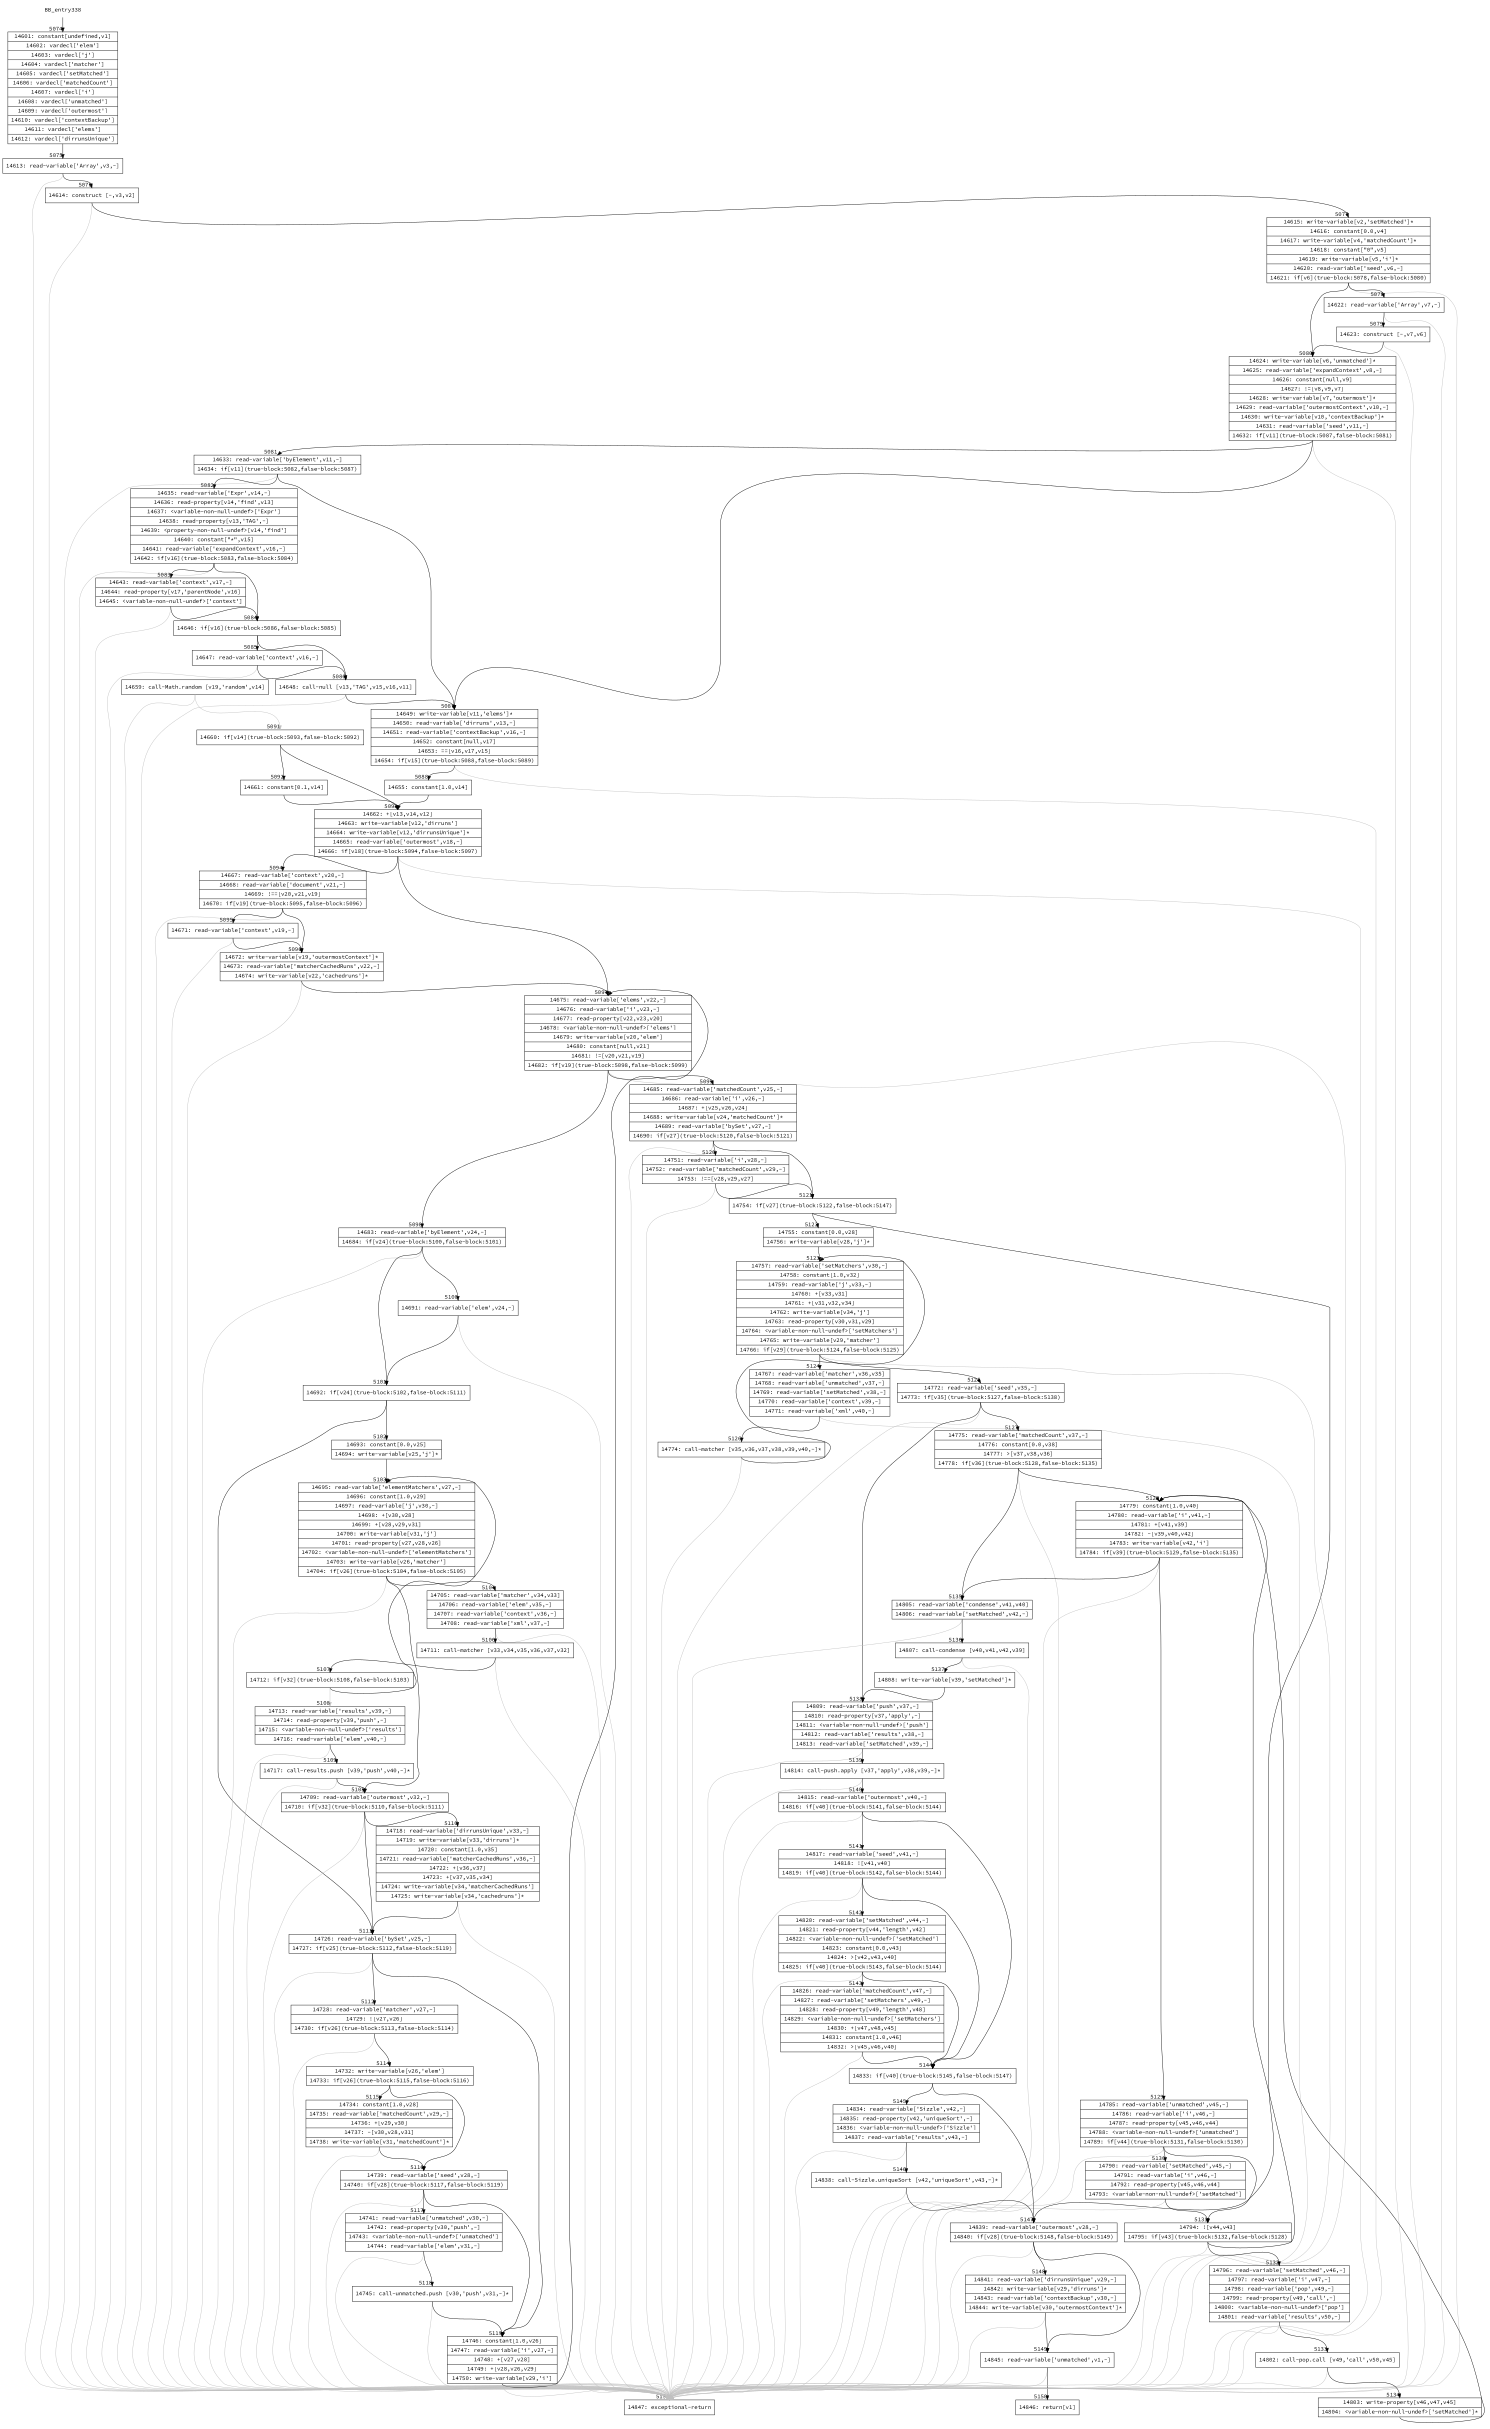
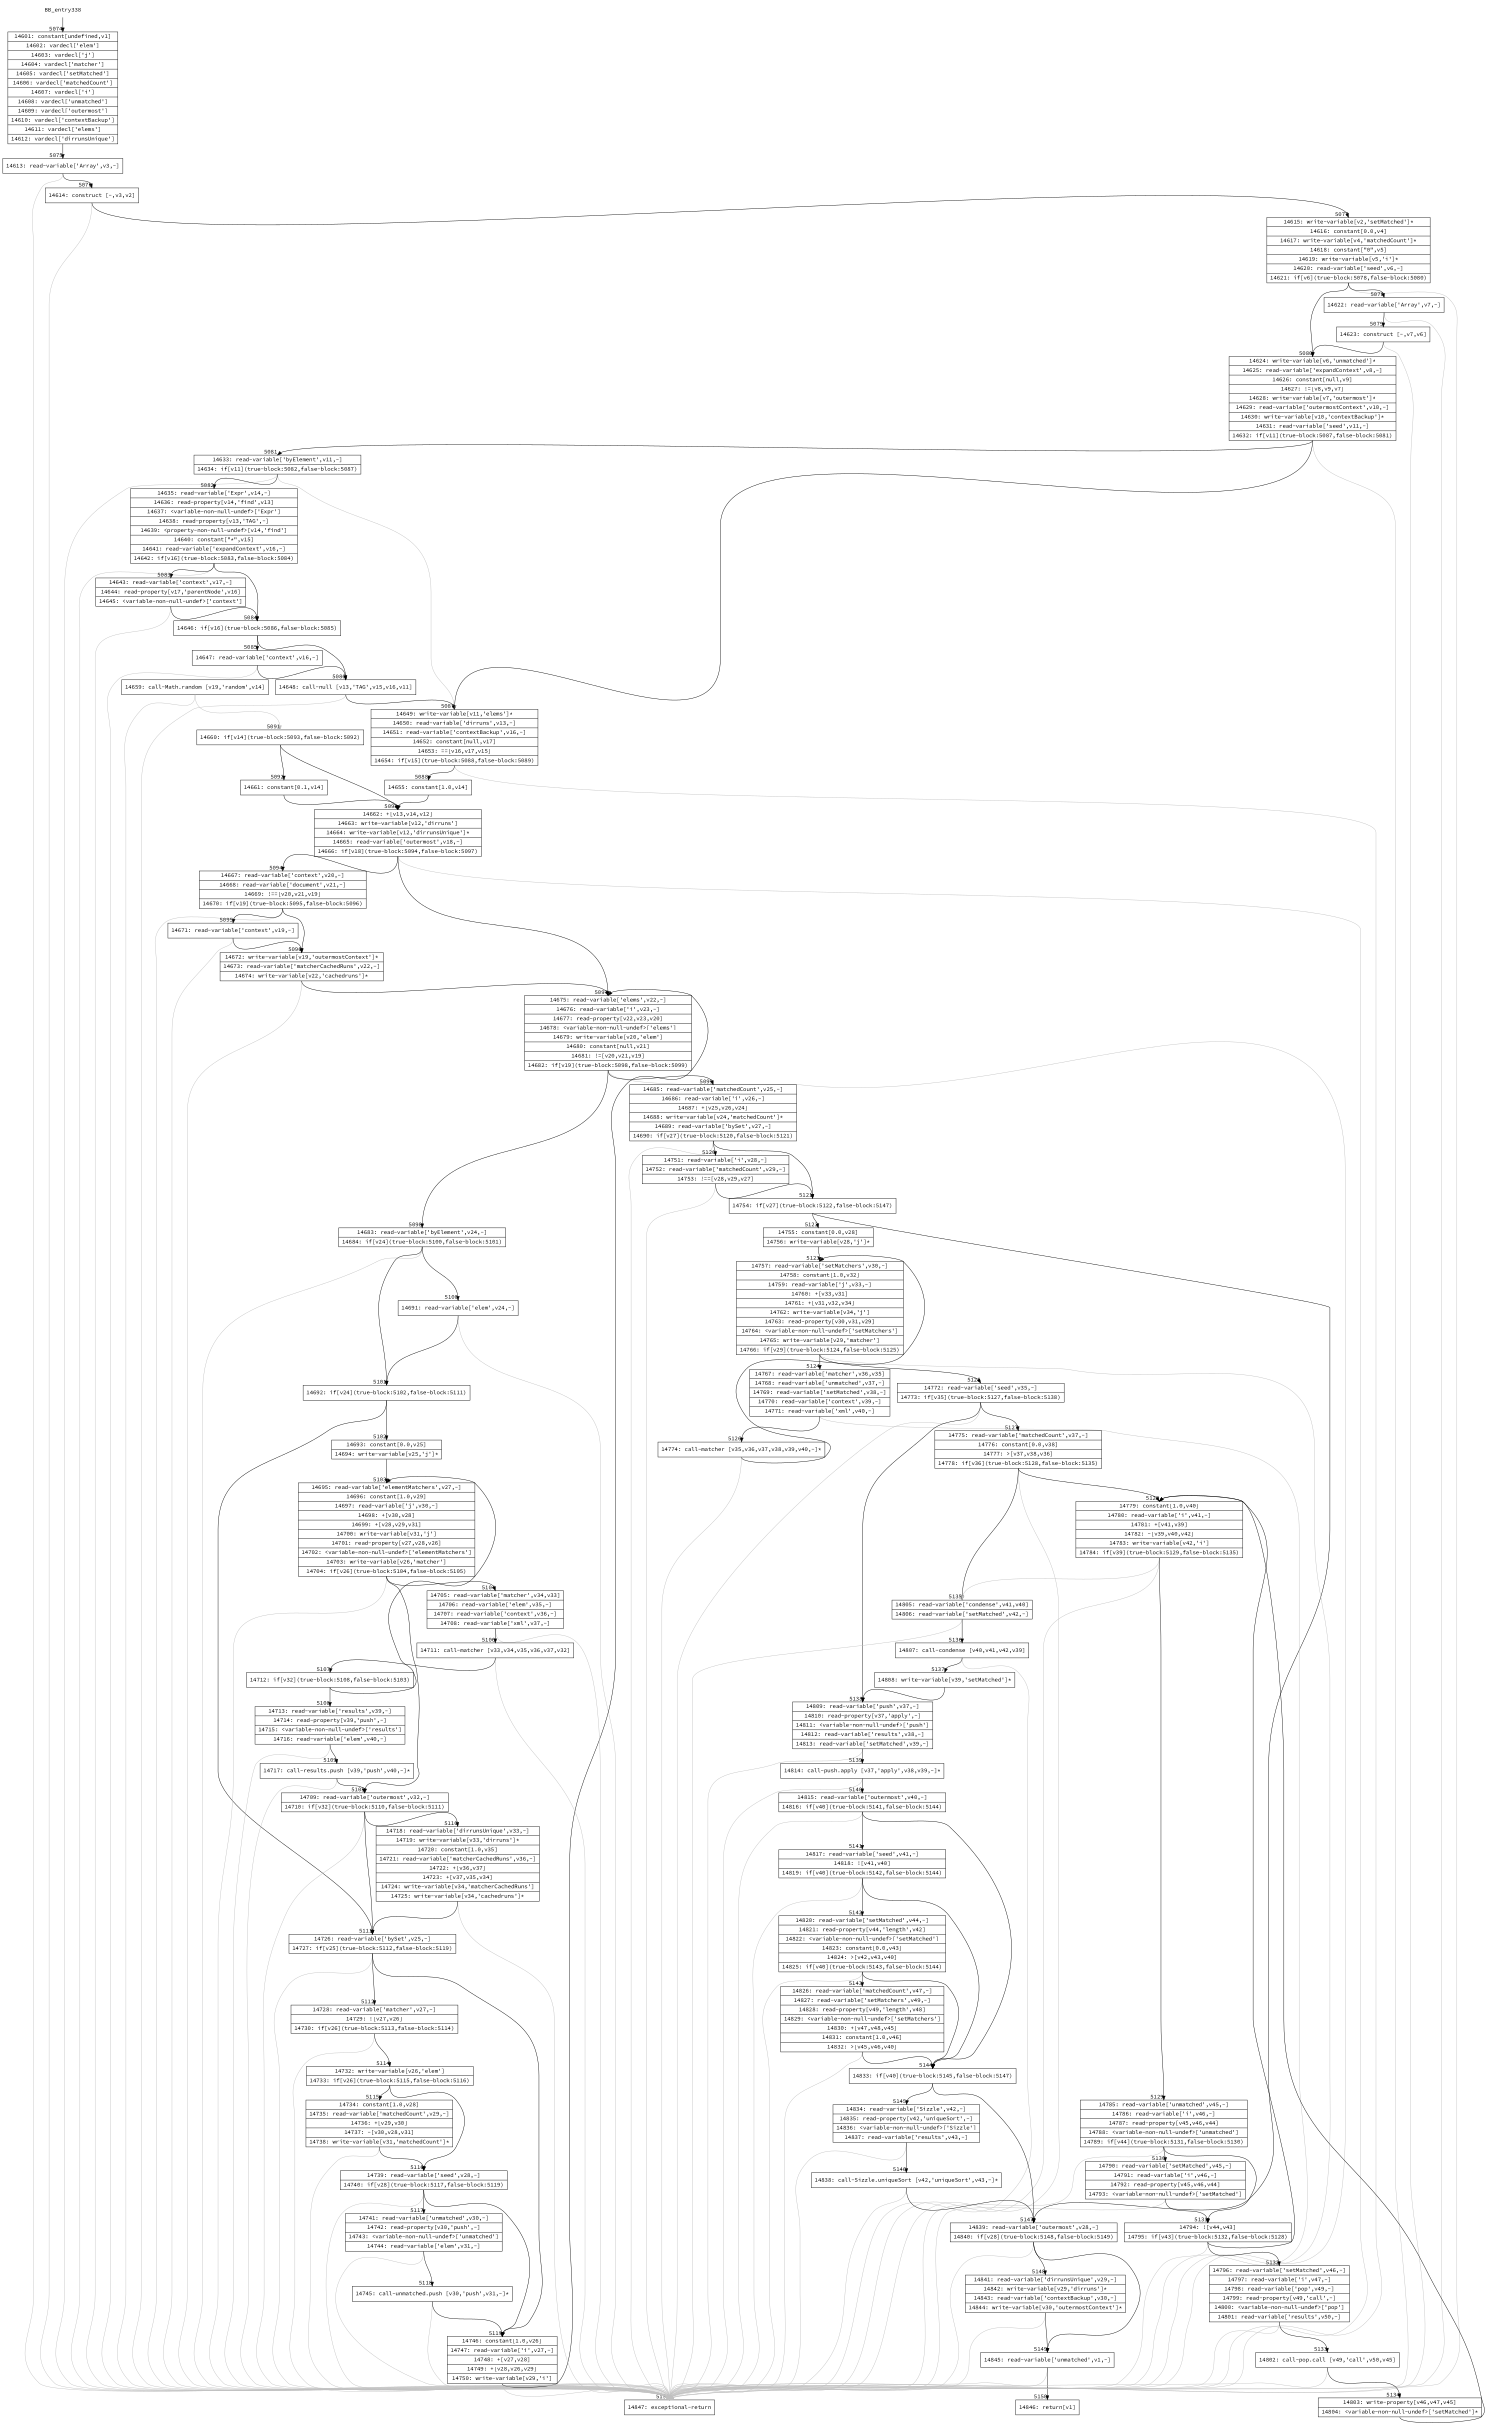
edge "14633: read-variable['byElement',v11,-]" -> "14649: write-variable[v11,'elems']*": color black -> gray
edge "14779: constant[1.0,v40]" -> "14805: read-variable['condense',v41,v40]": color black -> gray
edge "14712: if[v32](true-block:5108,false-block:5103)" -> "14713: read-variable['results',v39,-]": color gray -> black
